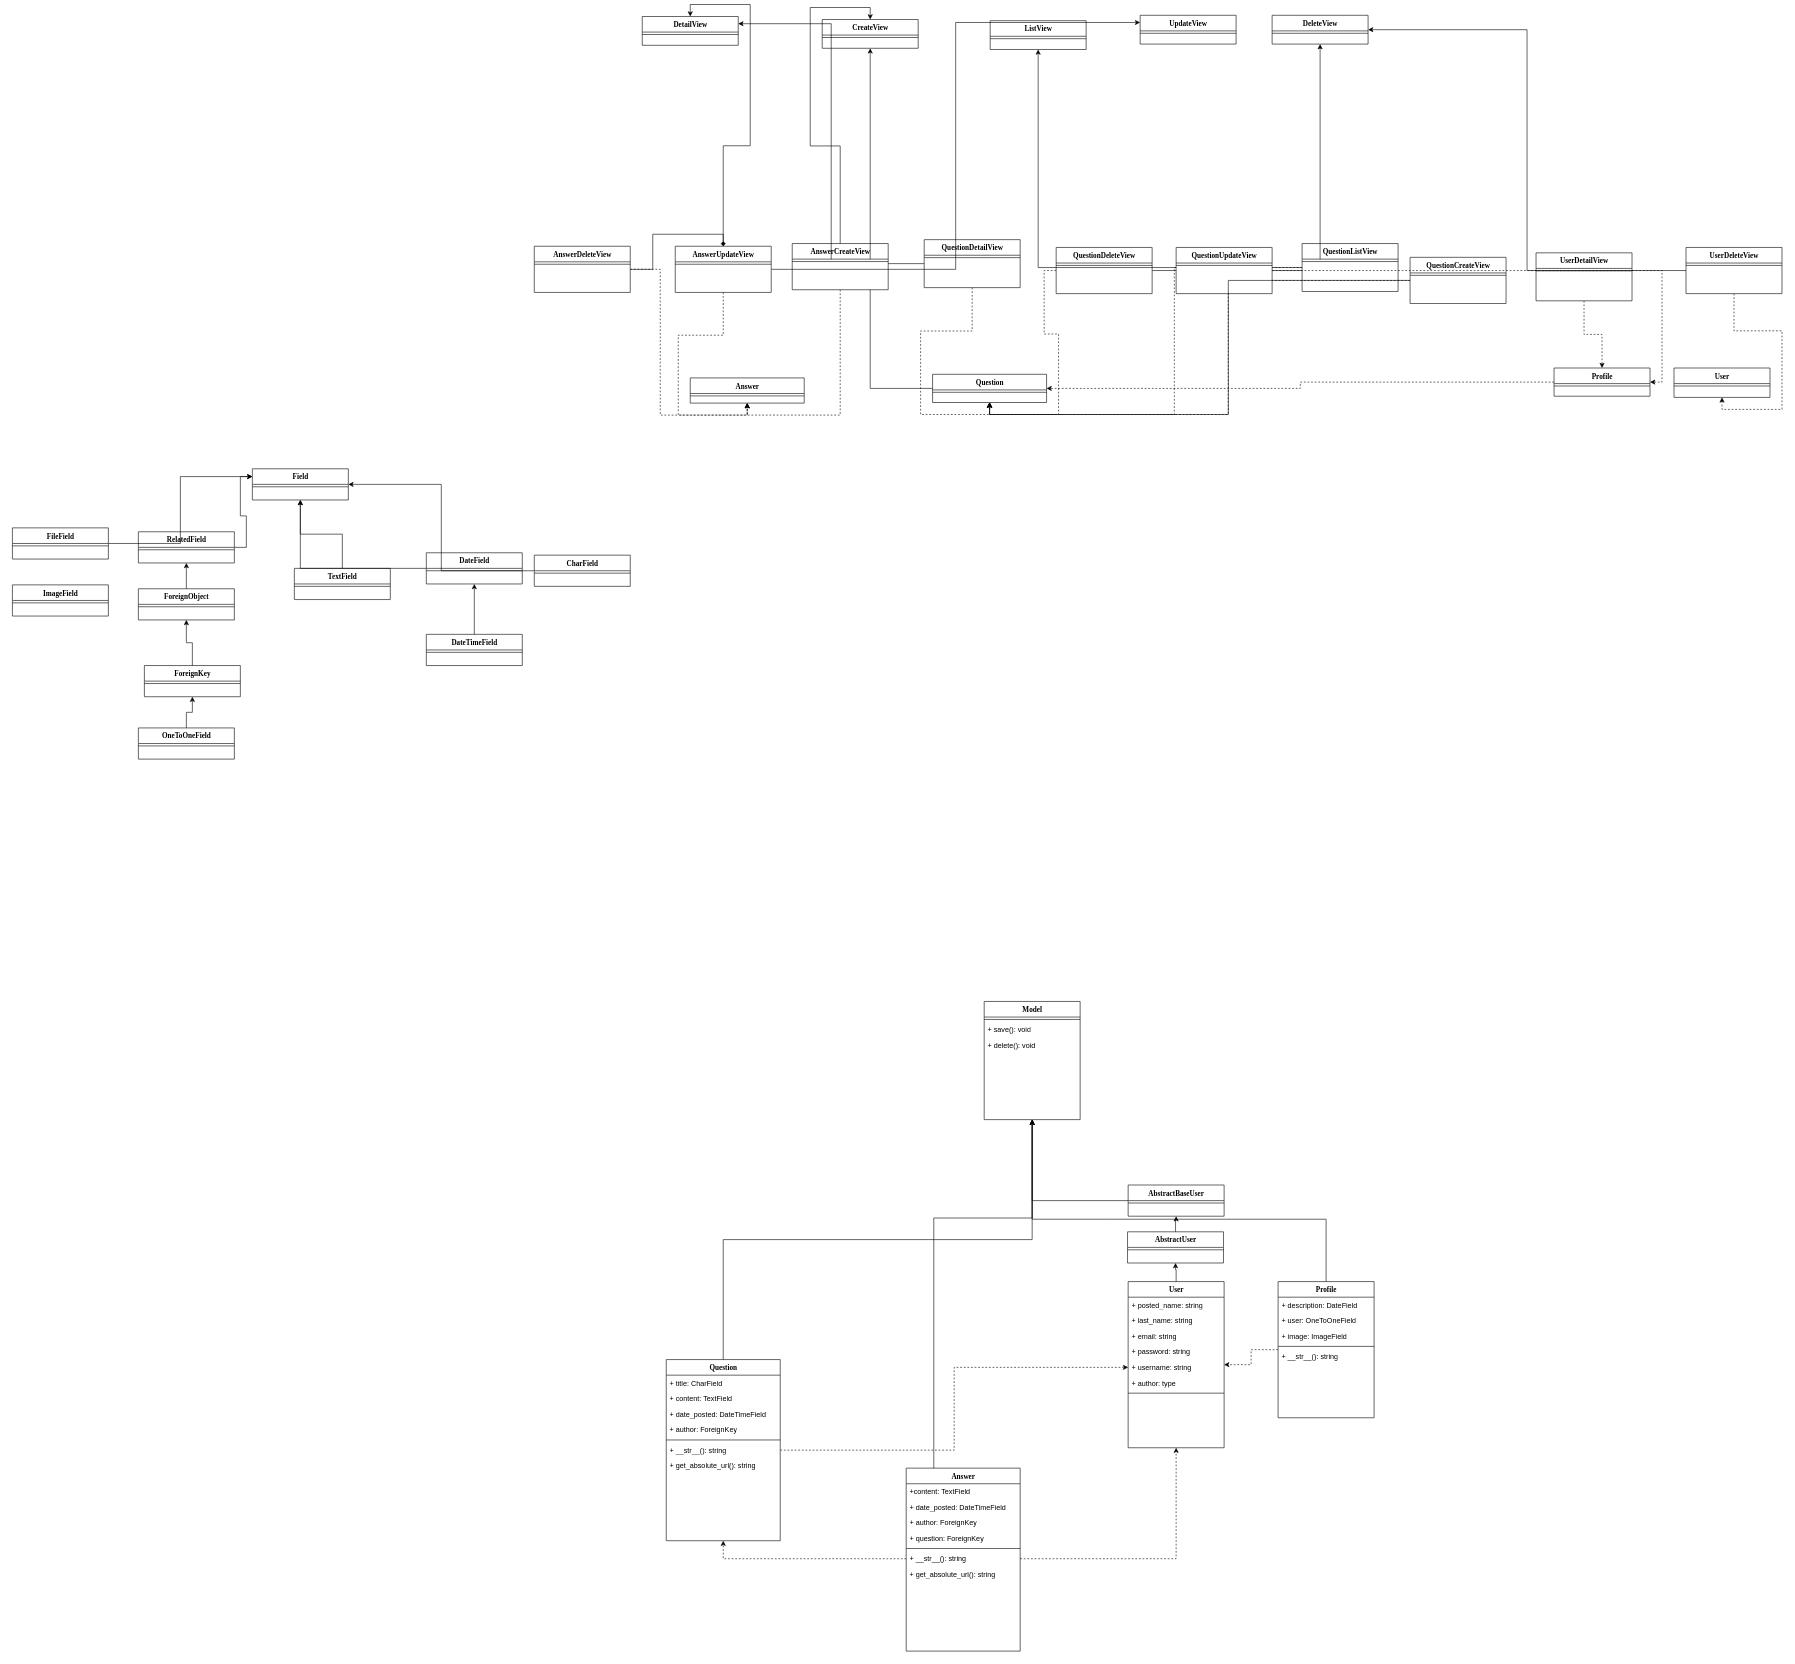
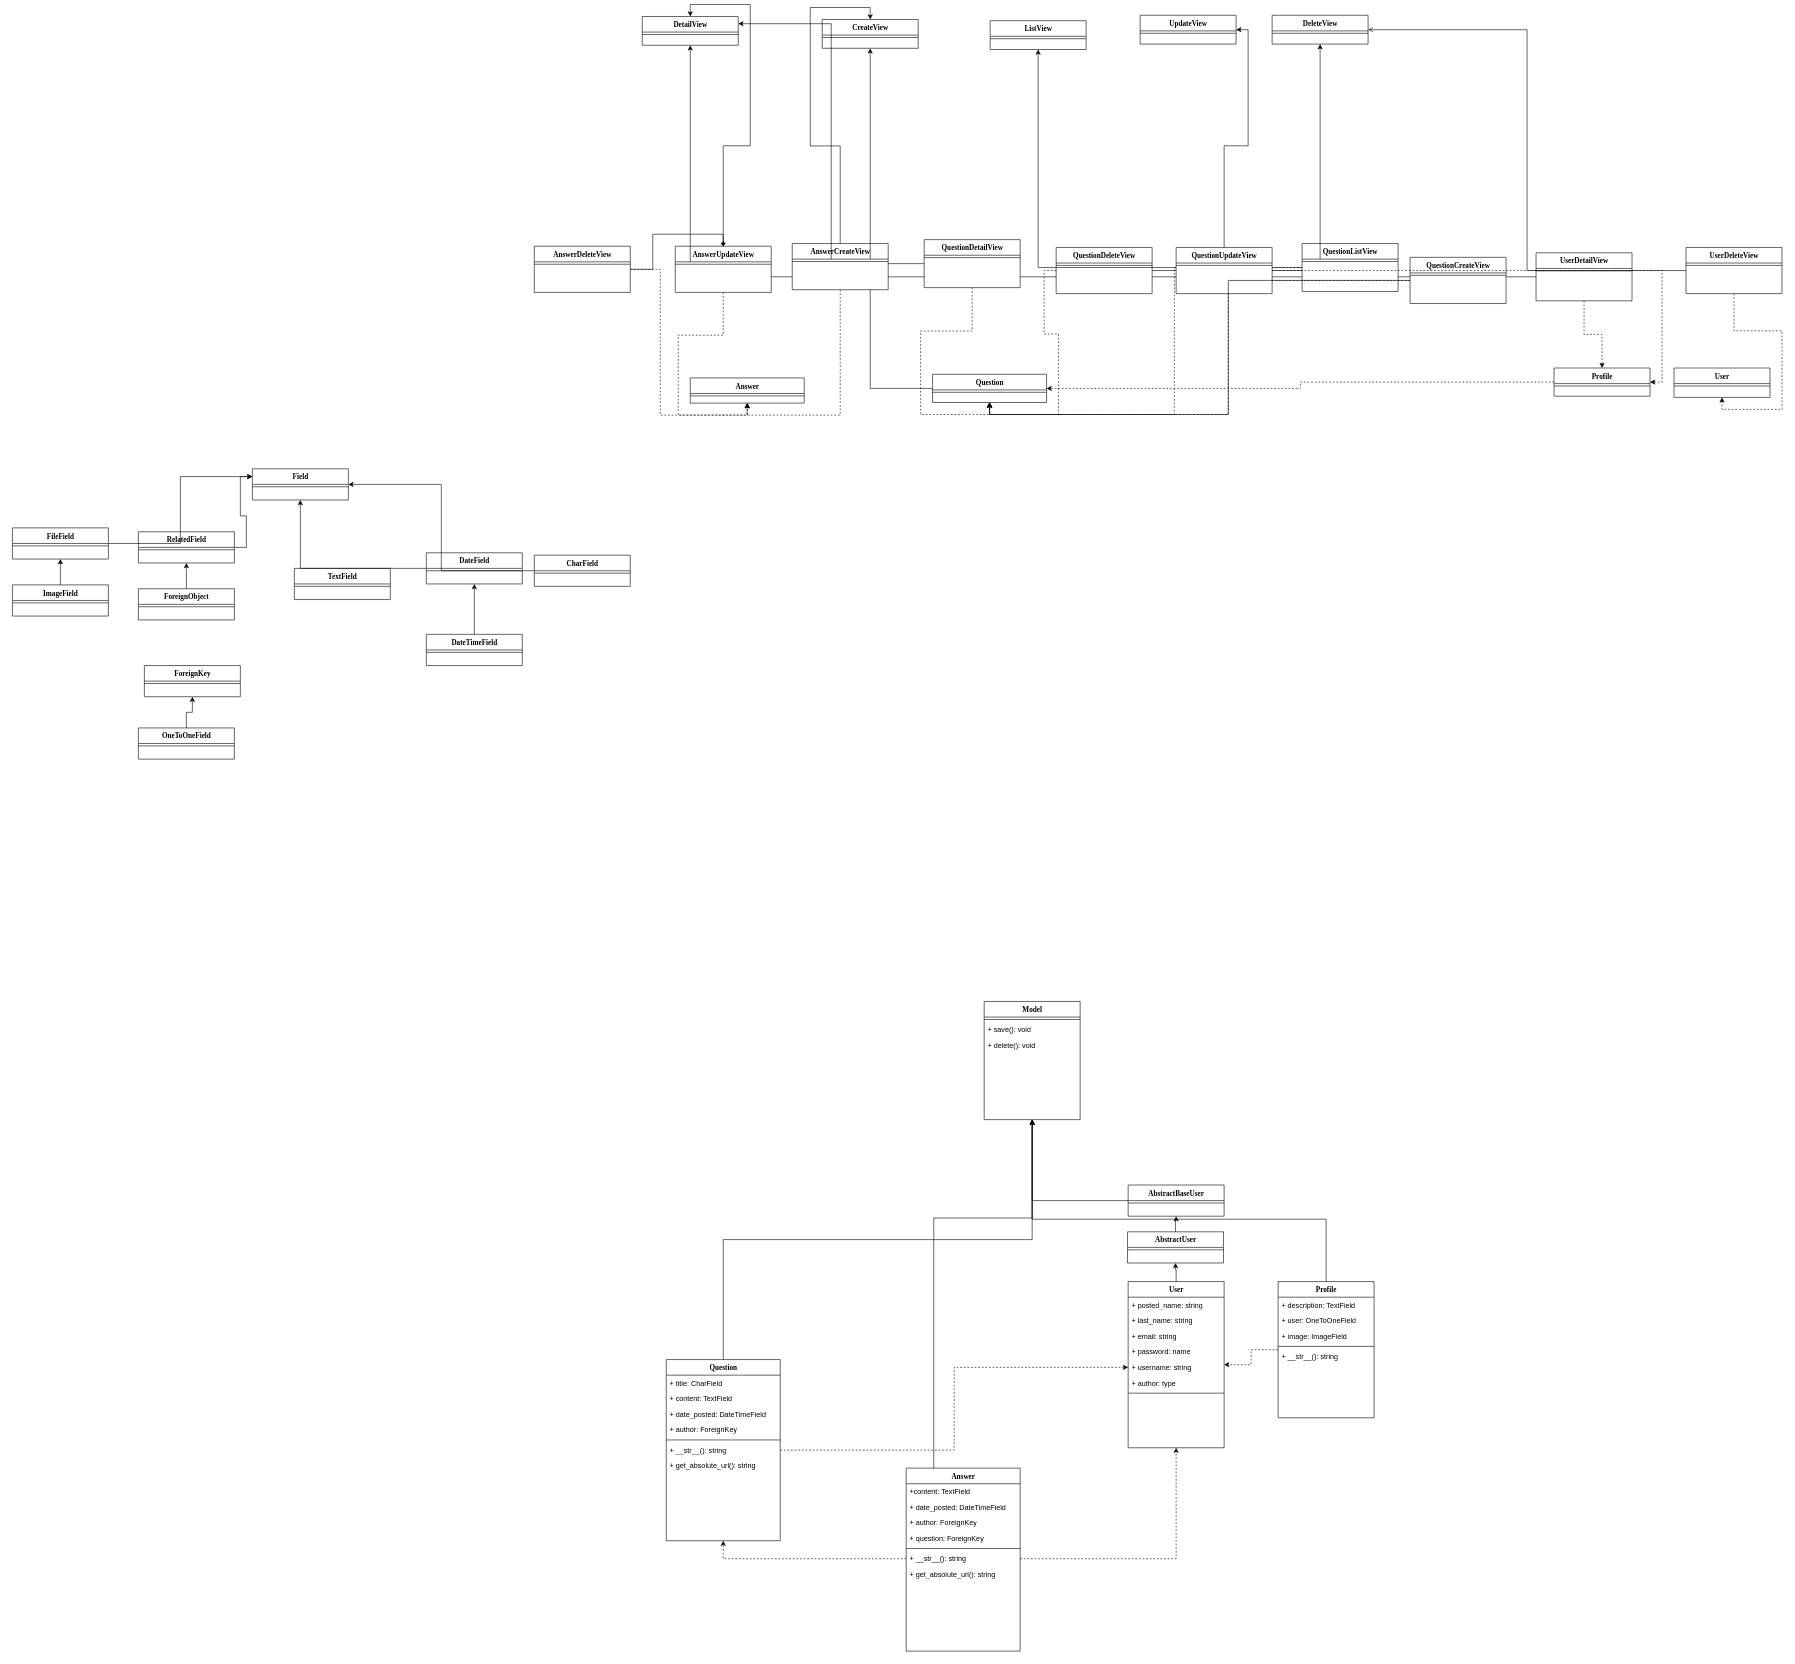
edge "AnswerUpdateView" -> "UpdateView": removed
edge "QuestionUpdateView" -> "UpdateView": added
edge "UserDeleteView" -> "DeleteView": arrowhead classic -> open
edge "UserDetailView" -> "DetailView": added
edge "TextField" -> "Field": removed
edge "ImageField" -> "FileField": added
edge "ForeignKey" -> "ForeignObject": removed
node "+ description: DateField": label "+ description: DateField" -> "+ description: TextField"
node "+ password: string": label "+ password: string" -> "+ password: name"
